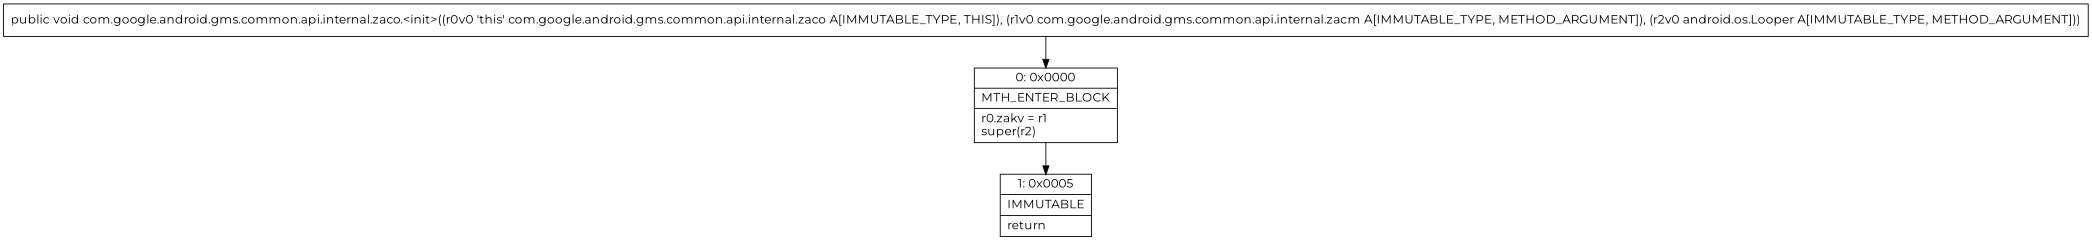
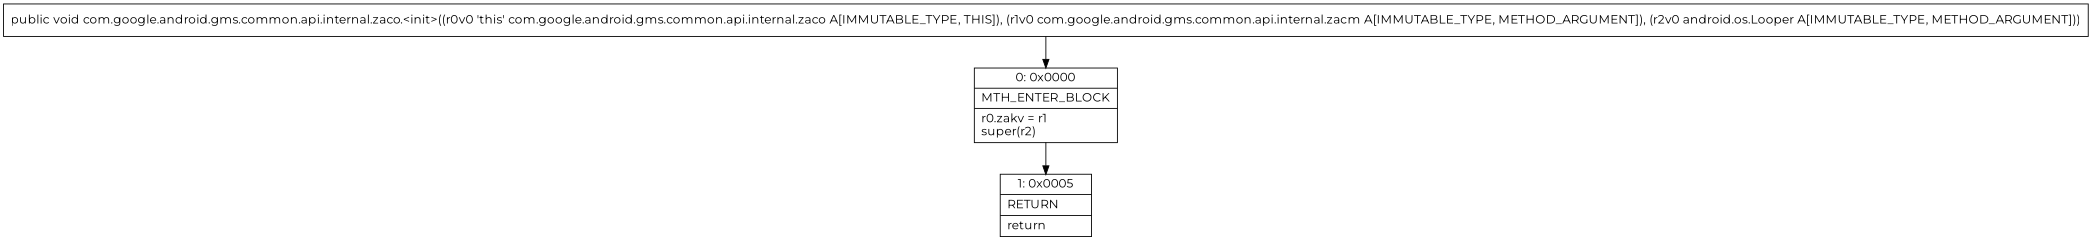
node "1: 0x0005": text "IMMUTABLE" -> "RETURN"
